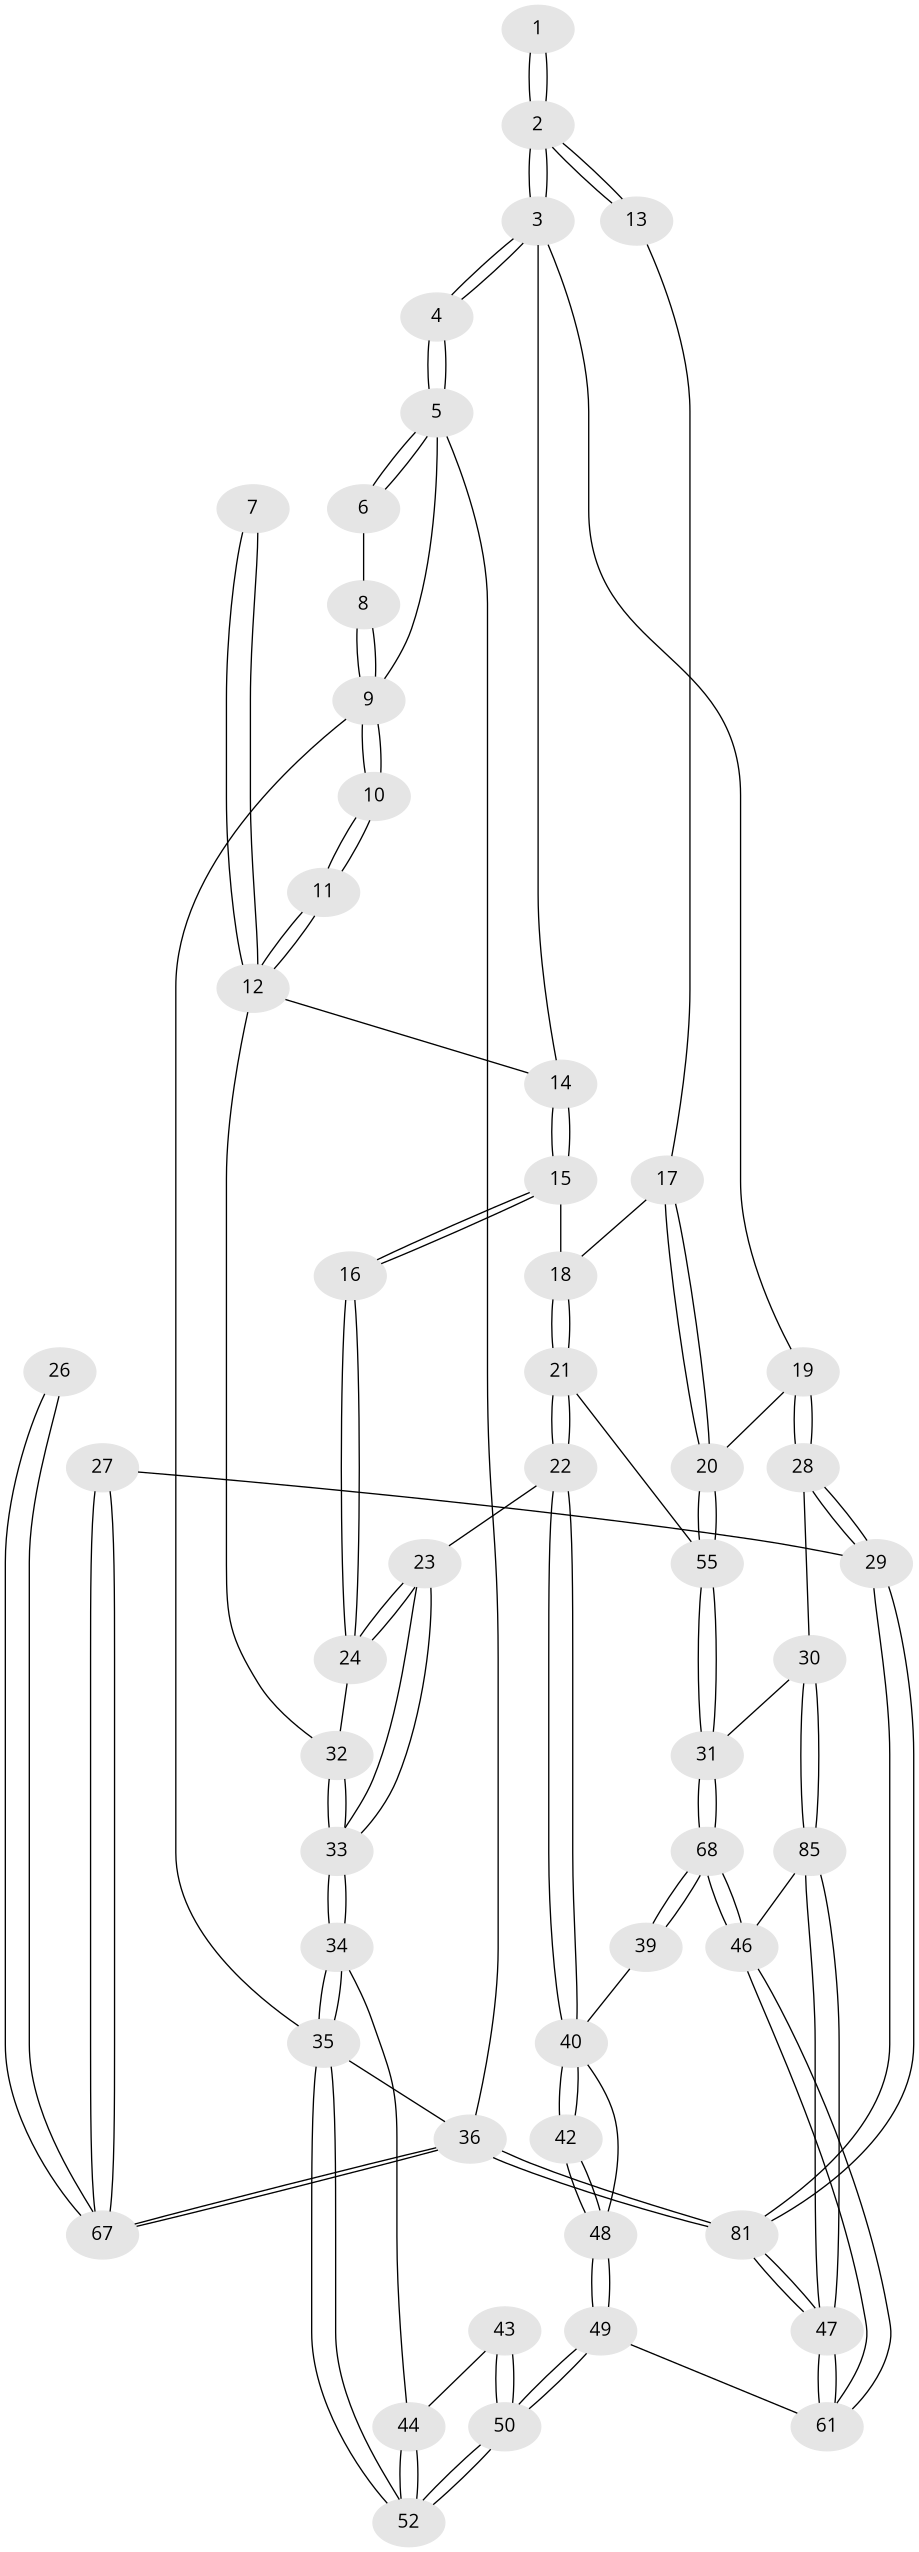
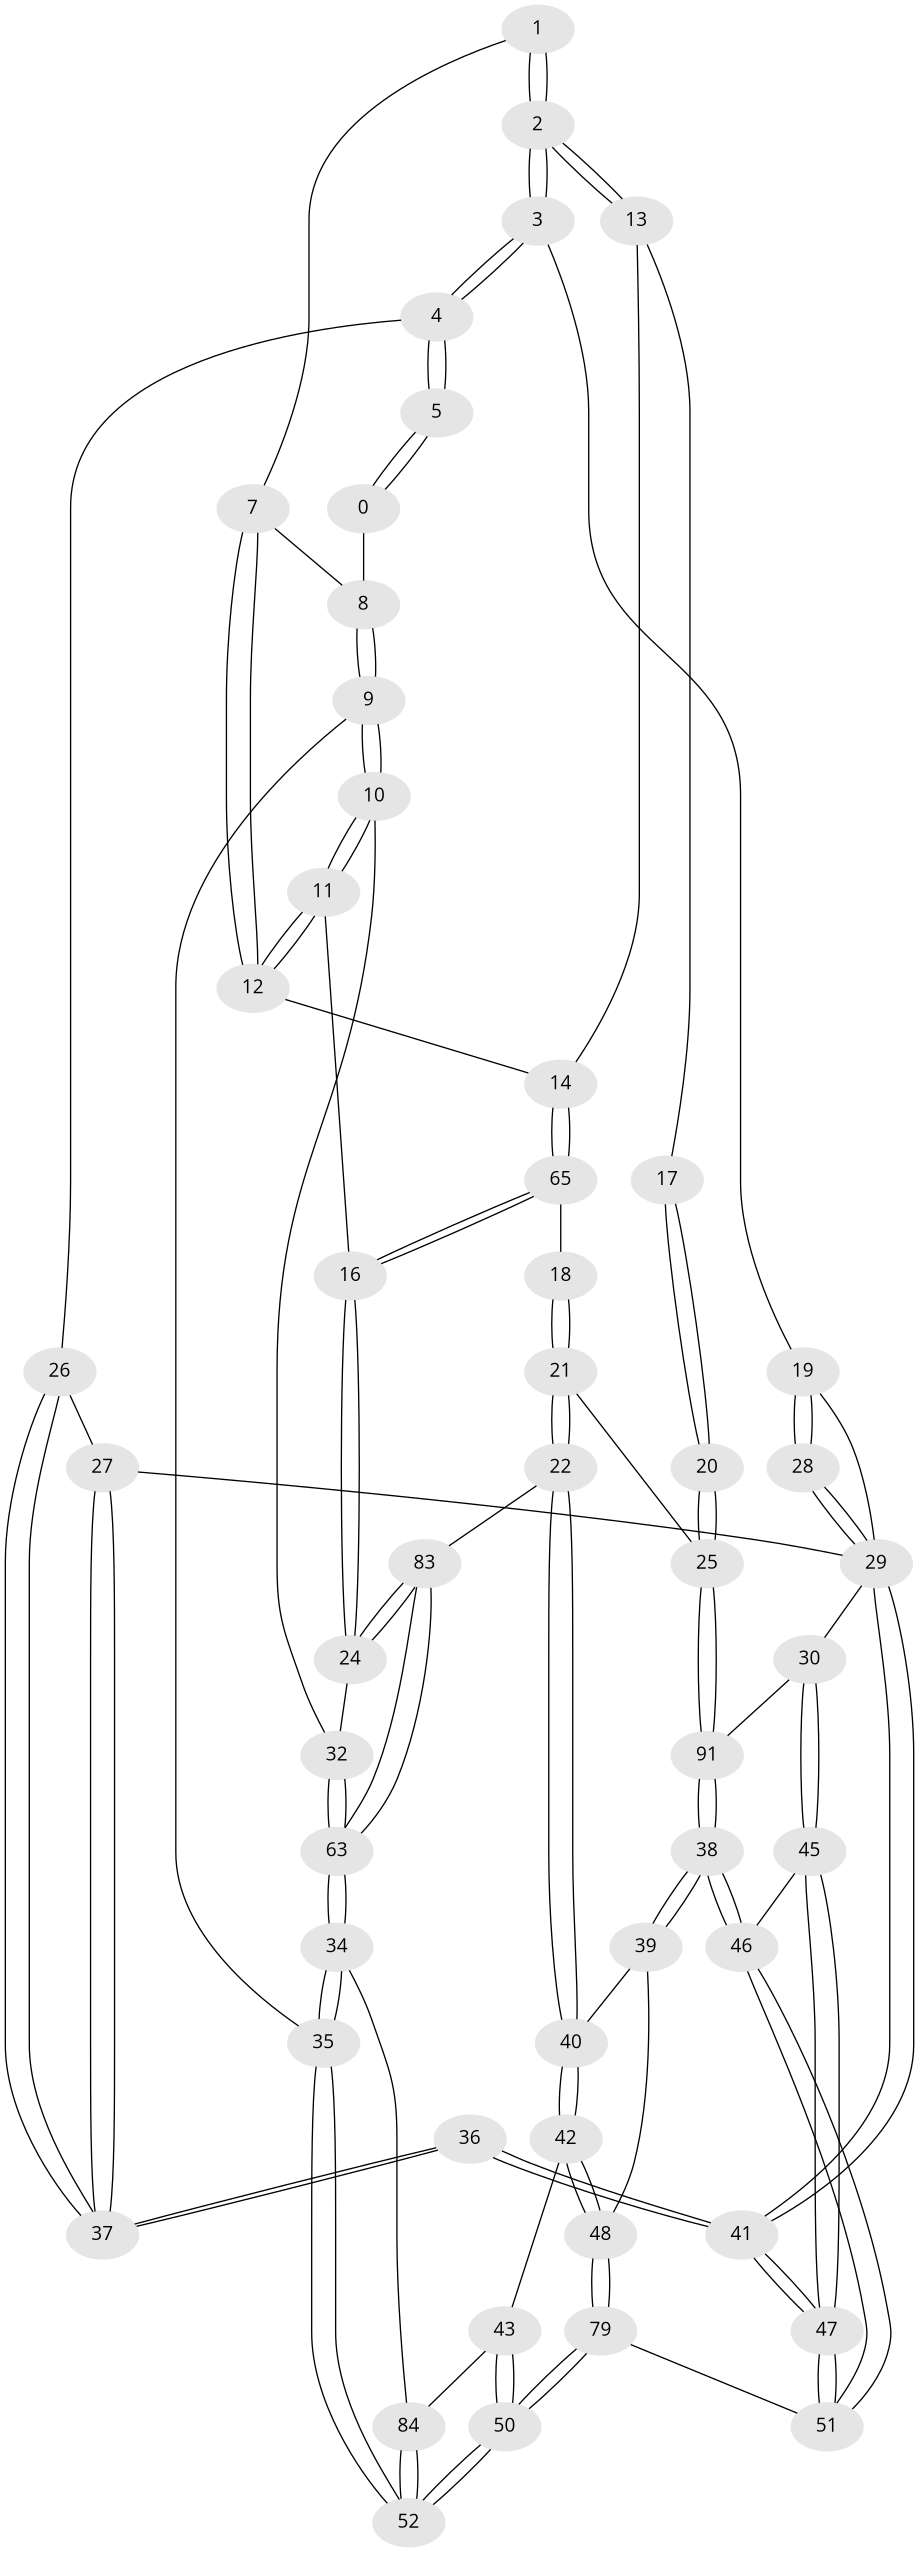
edge "1" -- "7": added
node "6": label "6" -> "0"
edge "7" -- "8": added
edge "5" -- "9": removed
edge "3" -- "14": now "13" -- "14"
edge "4" -- "26": added
edge "11" -- "16": added
node "15": label "15" -> "65"
edge "17" -- "18": removed
edge "5" -- "36": removed
edge "12" -- "32": now "10" -- "32"
edge "26" -- "27": added
edge "19" -- "20": now "19" -- "29"
node "23": label "23" -> "83"
node "55": label "55" -> "25"
edge "28" -- "30": now "29" -- "30"
node "31": label "31" -> "91"
node "33": label "33" -> "63"
node "68": label "68" -> "38"
node "85": label "85" -> "45"
edge "35" -- "36": removed
edge "40" -- "48": now "39" -- "48"
node "67": label "67" -> "37"
edge "42" -- "43": added
node "81": label "81" -> "41"
node "49": label "49" -> "79"
node "44": label "44" -> "84"
node "61": label "61" -> "51"
